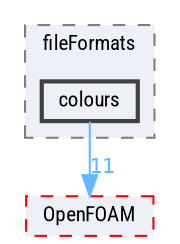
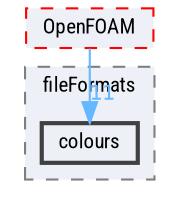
edge "colours" -> "OpenFOAM": reversed
